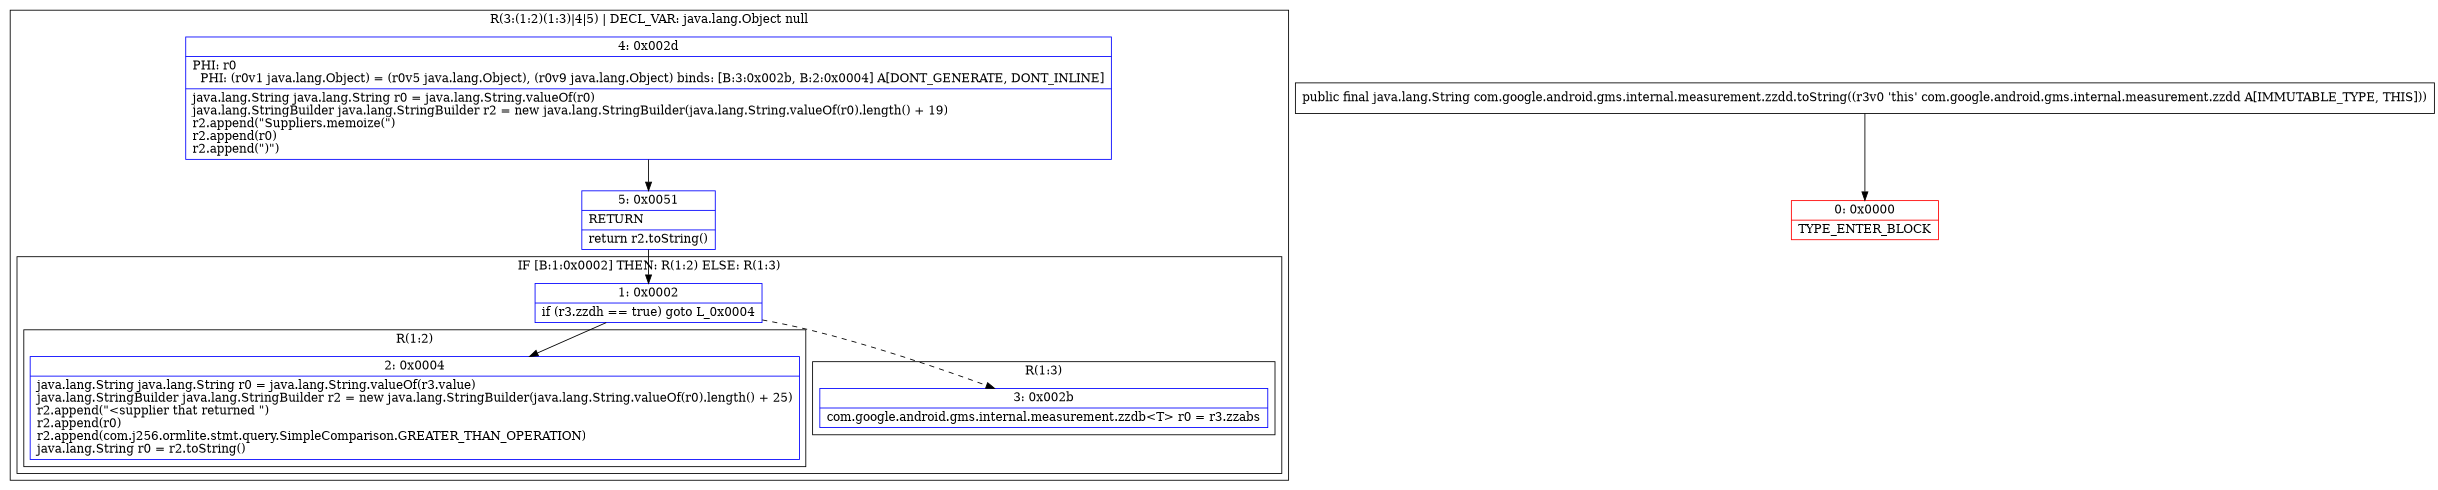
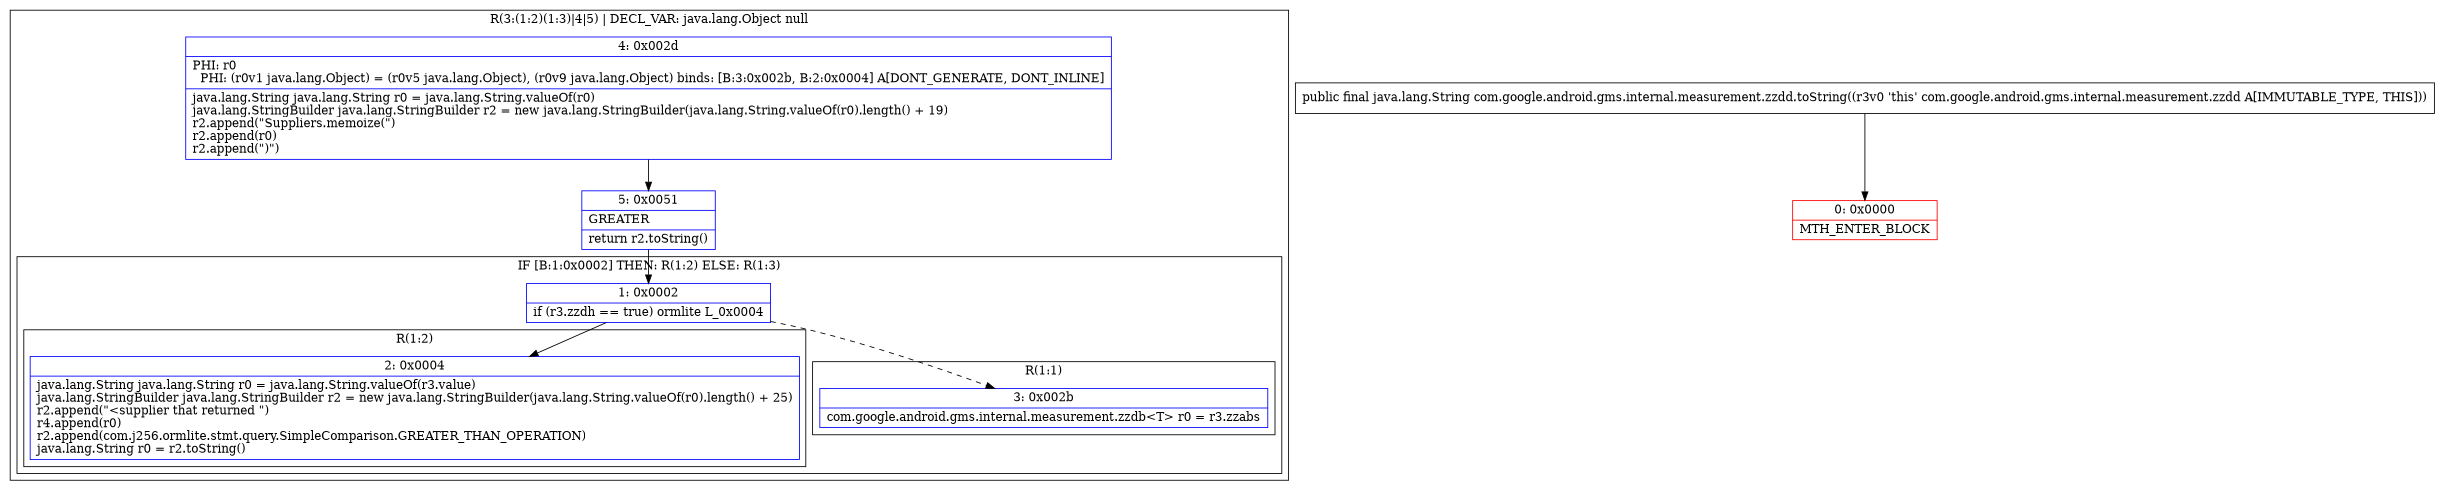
node "5: 0x0051": text "RETURN" -> "GREATER"
node "0: 0x0000": text "TYPE_ENTER_BLOCK" -> "MTH_ENTER_BLOCK"
node "1: 0x0002": text "if (r3.zzdh == true) goto L_0x0004" -> "if (r3.zzdh == true) ormlite L_0x0004"
cluster "R(1:3)": label "R(1:3)" -> "R(1:1)"
node "2: 0x0004": text "r2.append(r0)" -> "r4.append(r0)"
